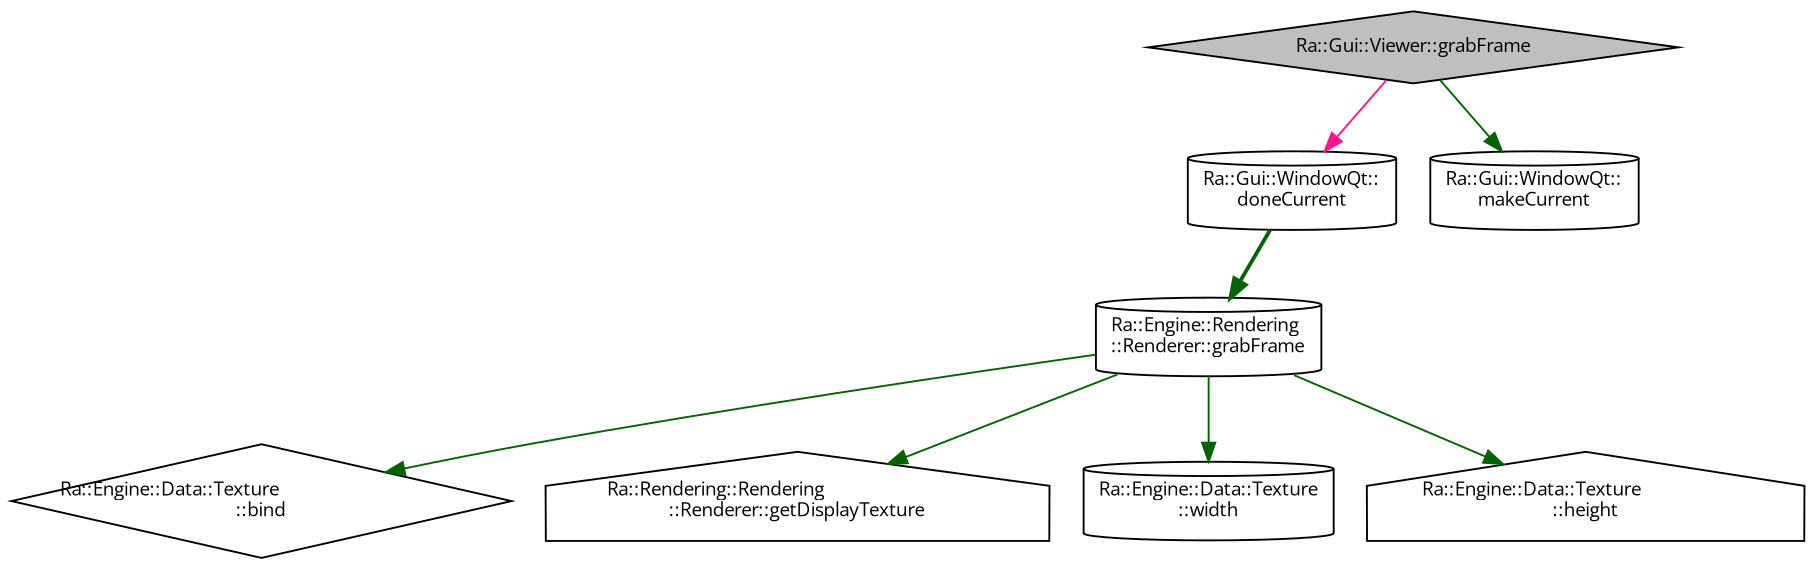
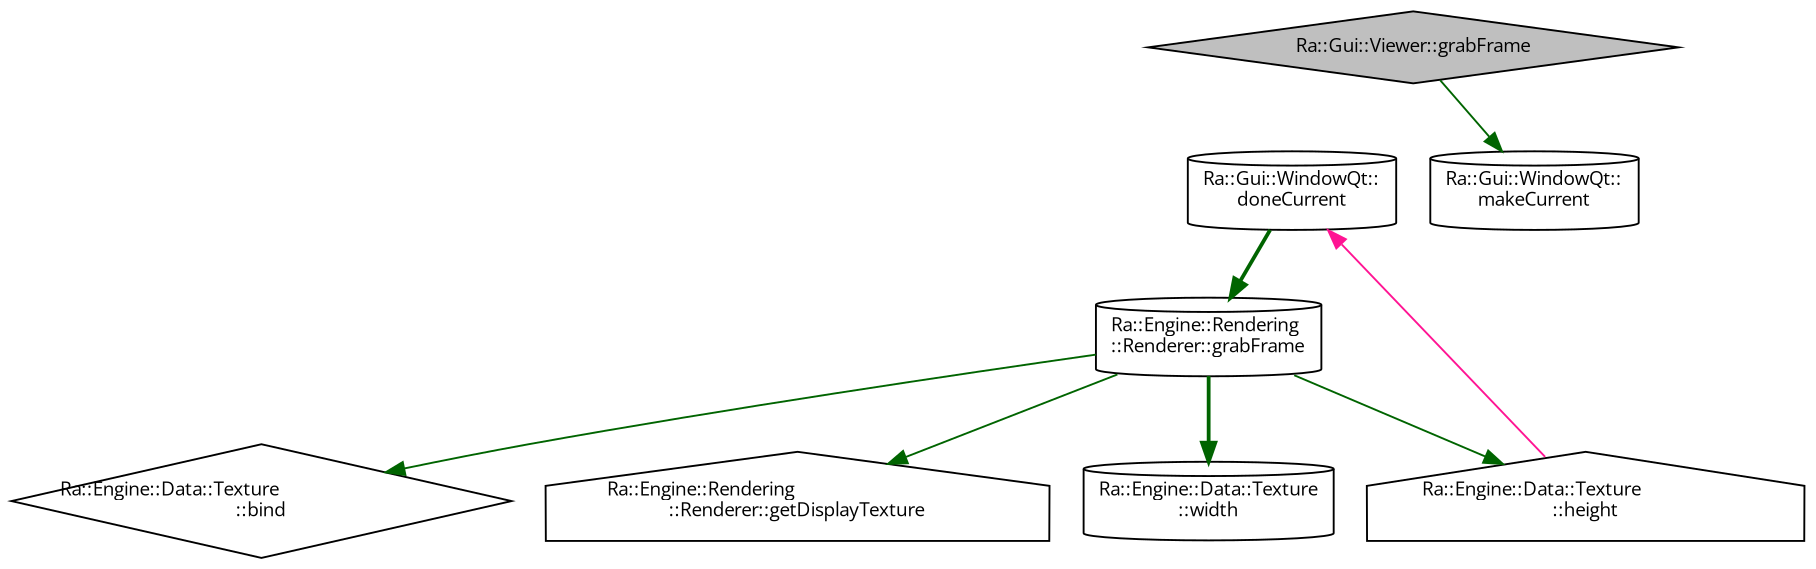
edge "Ra::Gui::Viewer::grabFrame" -> "Ra::Gui::WindowQt:: doneCurrent": now "Ra::Engine::Data::Texture ::height" -> "Ra::Gui::WindowQt:: doneCurrent"
edge "Ra::Engine::Rendering ::Renderer::grabFrame" -> "Ra::Engine::Data::Texture ::width": style solid -> bold
node "Ra::Rendering::Rendering ::Renderer::getDisplayTexture": label "Ra::Rendering::Rendering ::Renderer::getDisplayTexture" -> "Ra::Engine::Rendering ::Renderer::getDisplayTexture"
